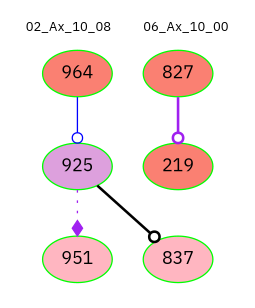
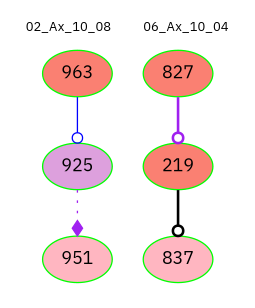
cluster "06_Ax_10_00": label "06_Ax_10_00" -> "06_Ax_10_04"
node "964": label "964" -> "963"
edge "925" -> "837": now "219" -> "837"
